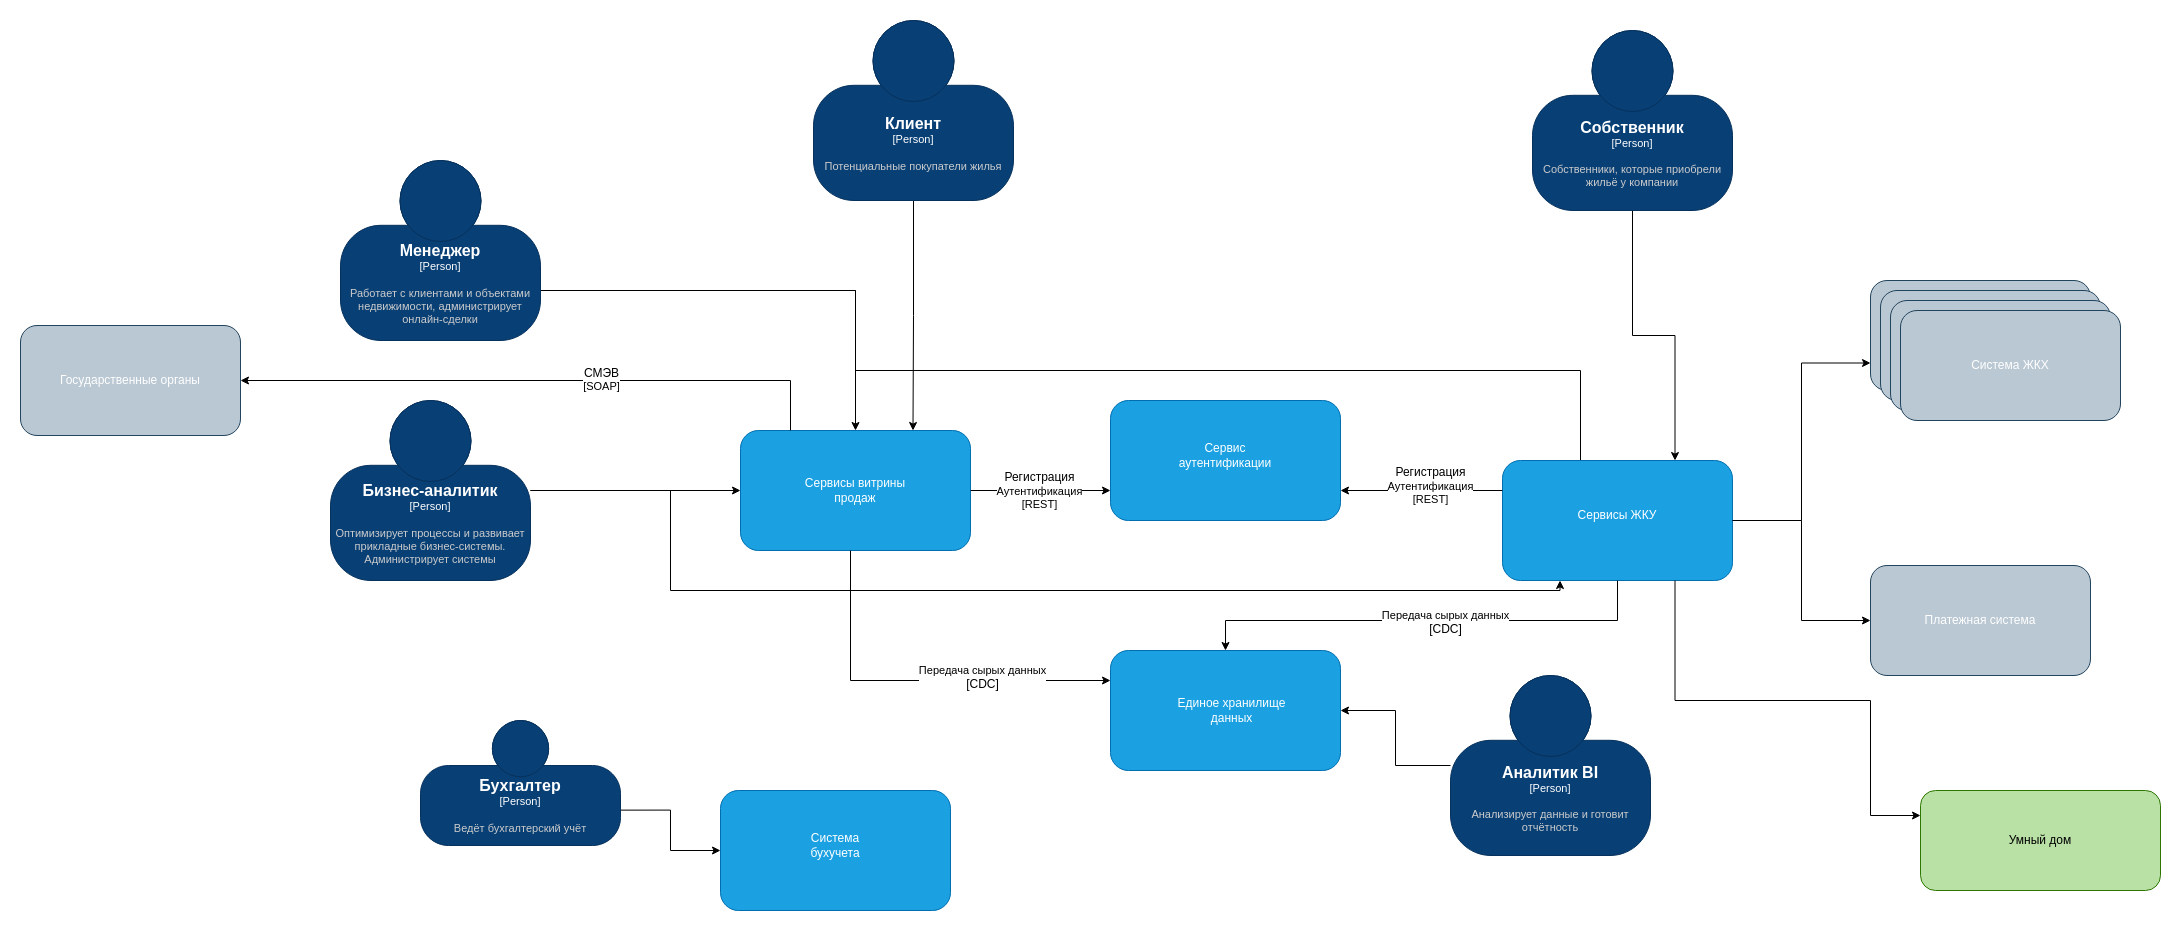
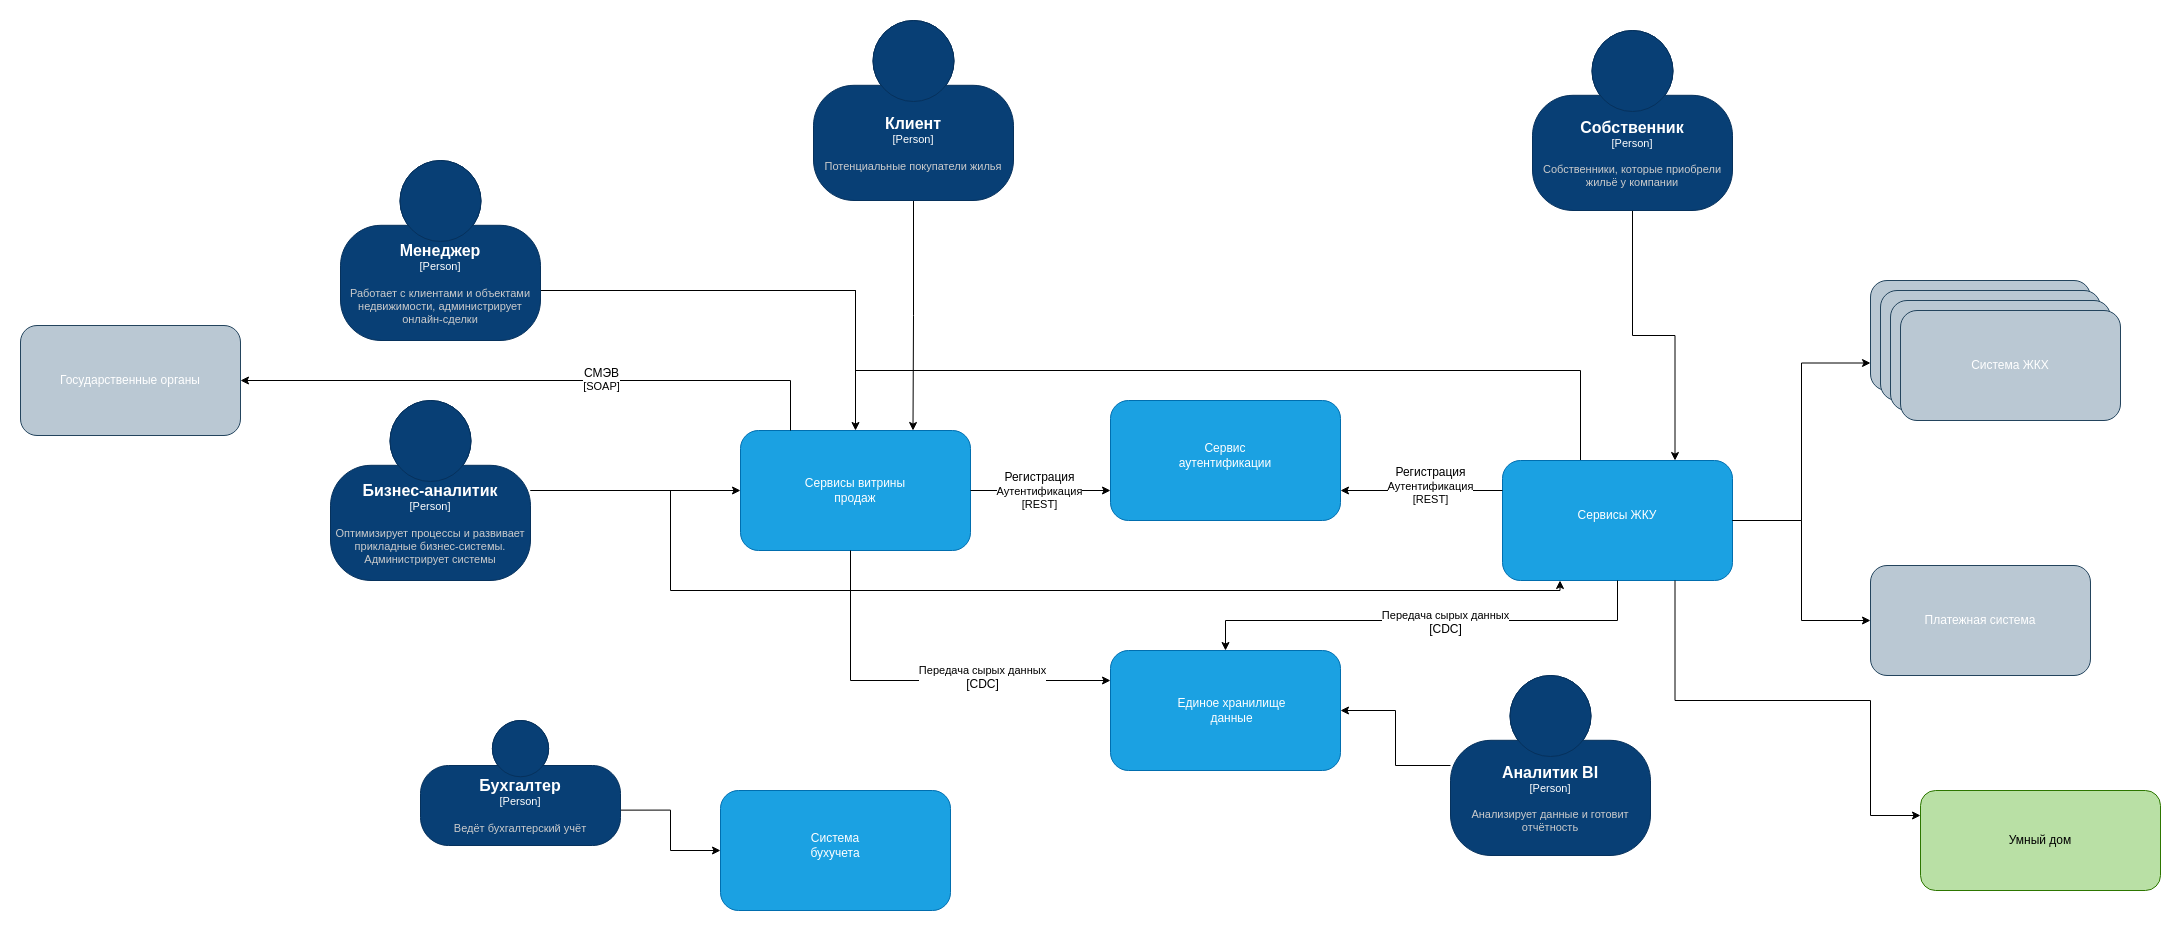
node "Единое хранилище данных": label "Единое хранилище данных" -> "Единое хранилище данные"
